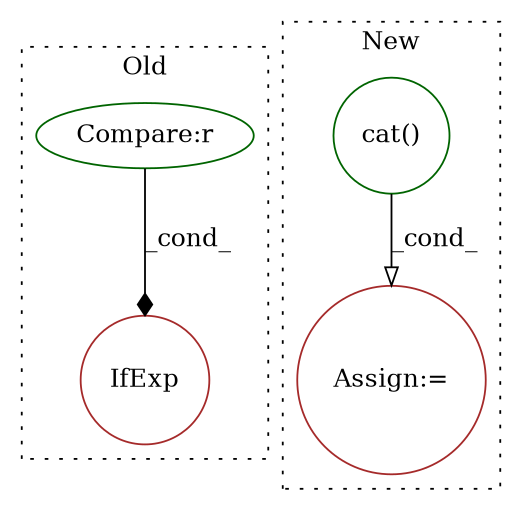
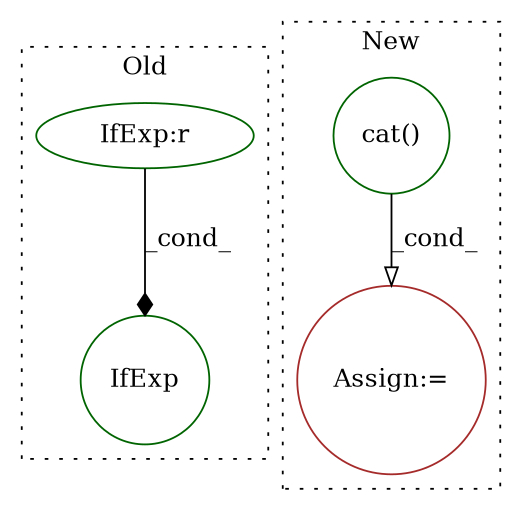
node "Compare:r": label "Compare:r" -> "IfExp:r"
node "IfExp": color brown -> darkgreen
